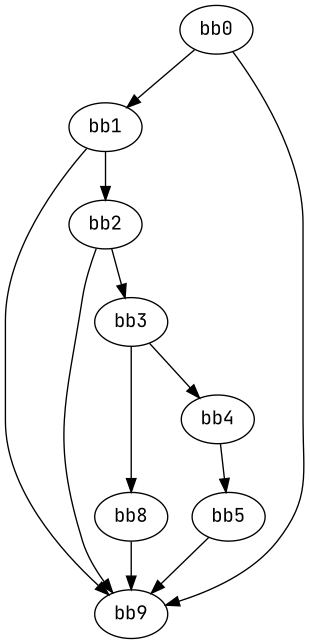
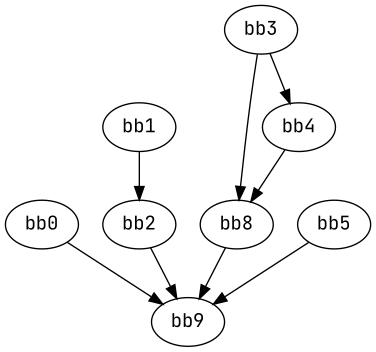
edge "bb0" -> "bb1": removed
edge "bb2" -> "bb3": removed
edge "bb1" -> "bb9": removed
edge "bb4" -> "bb5": now "bb4" -> "bb8"
